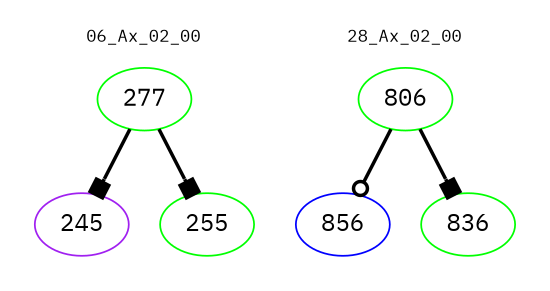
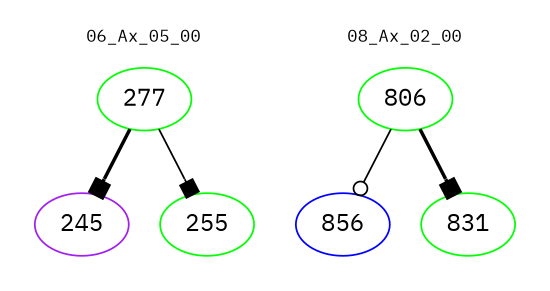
cluster "06_Ax_02_00": label "06_Ax_02_00" -> "06_Ax_05_00"
cluster "28_Ax_02_00": label "28_Ax_02_00" -> "08_Ax_02_00"
edge "277" -> "255": style bold -> solid
edge "806" -> "856": style bold -> solid
node "836": label "836" -> "831"
